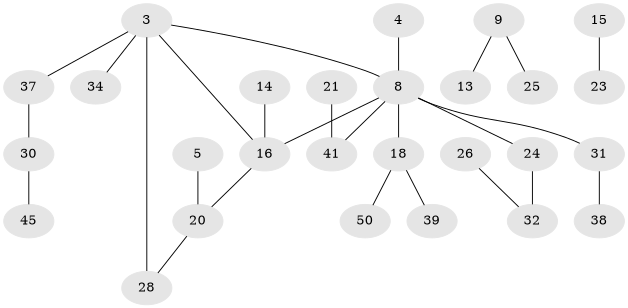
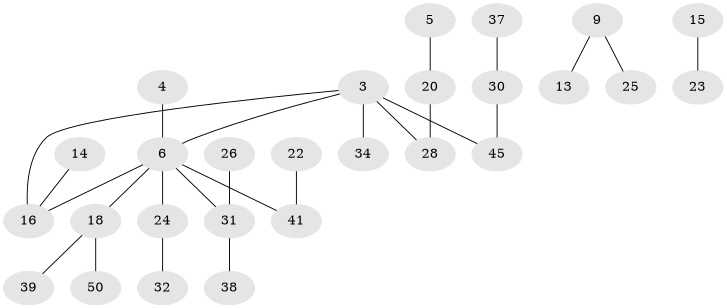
edge "3" -- "37": now "3" -- "45"
node "21": label "21" -> "22"
node "8": label "8" -> "6"
edge "16" -- "20": removed
edge "26" -- "32": now "26" -- "31"
